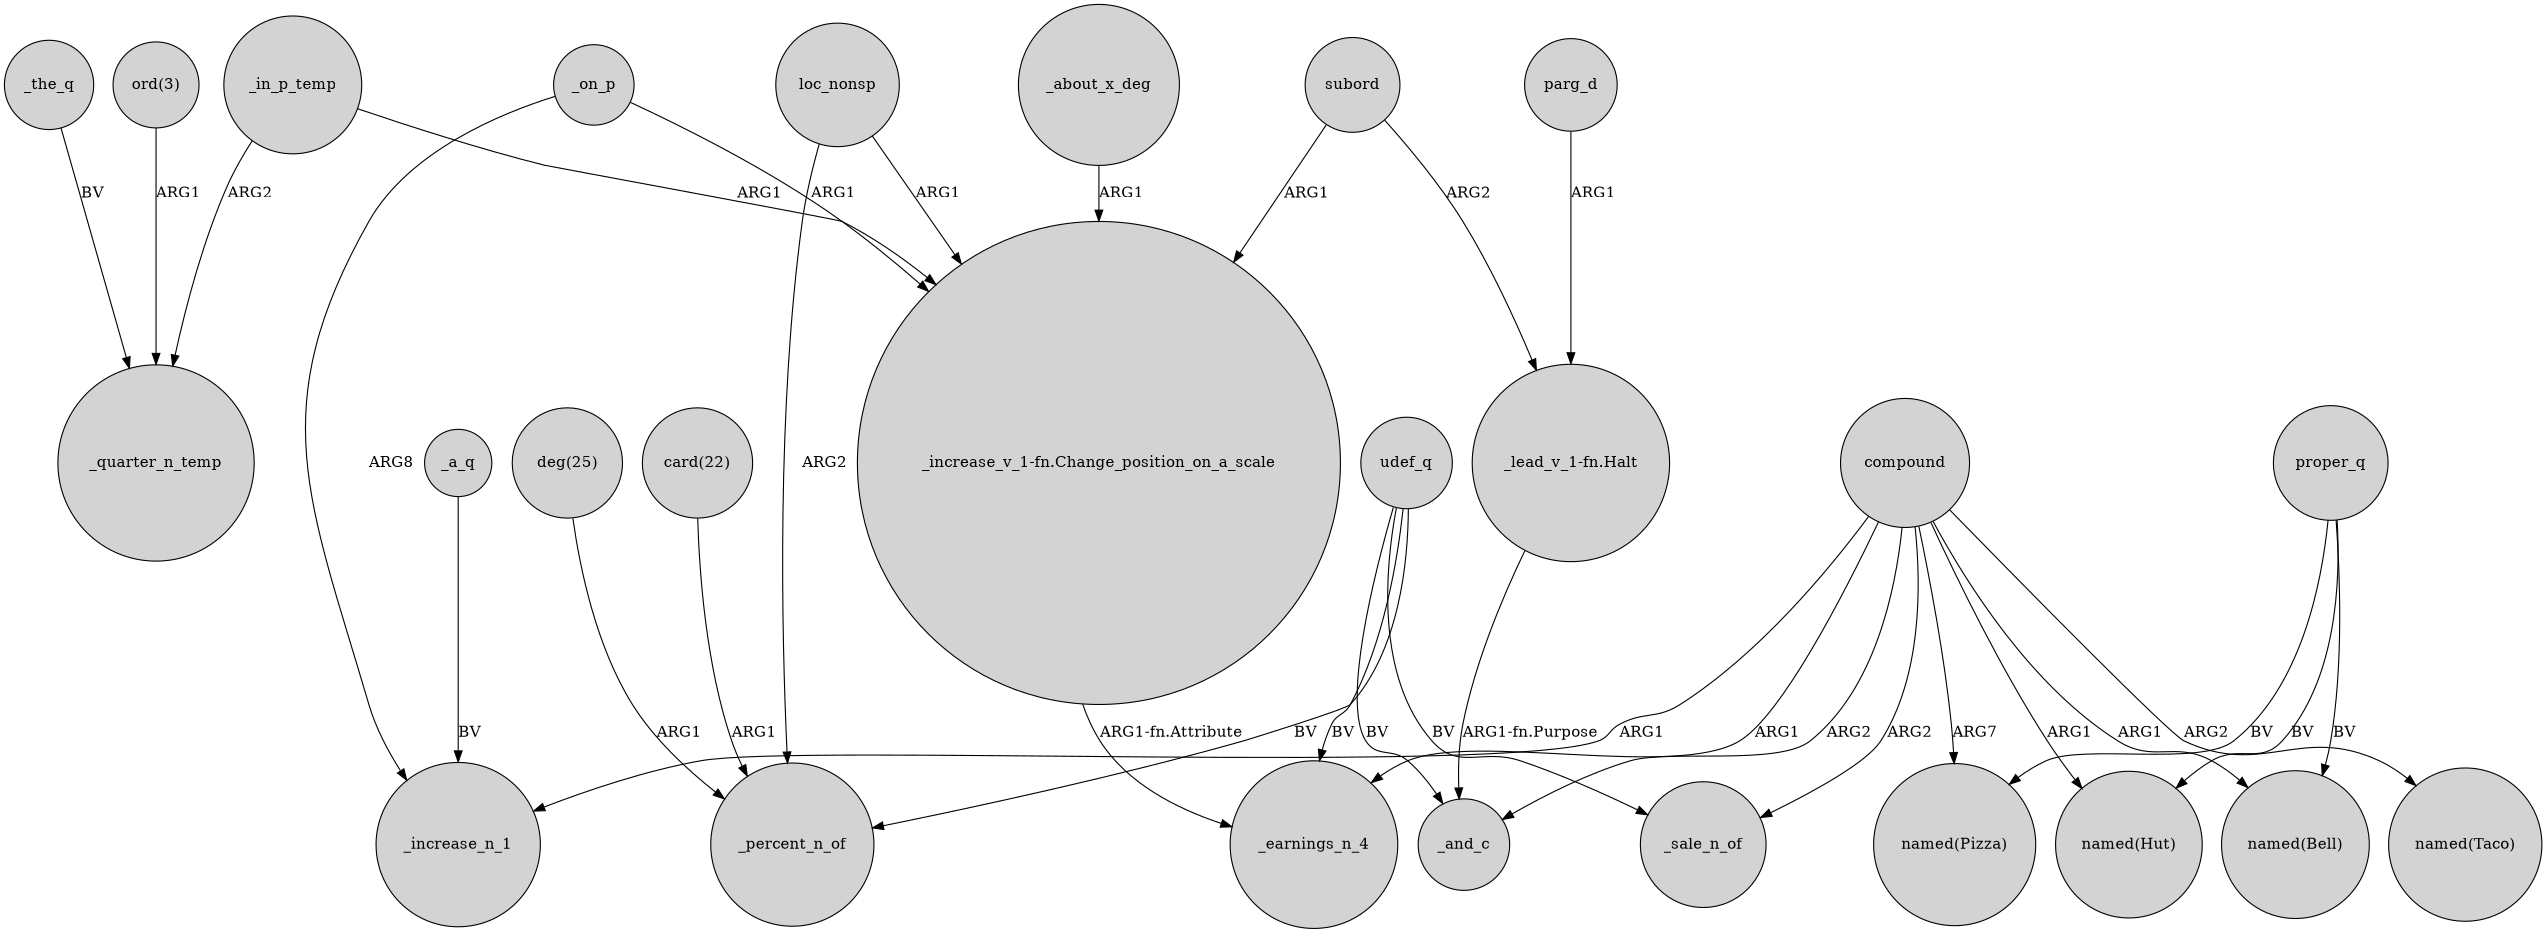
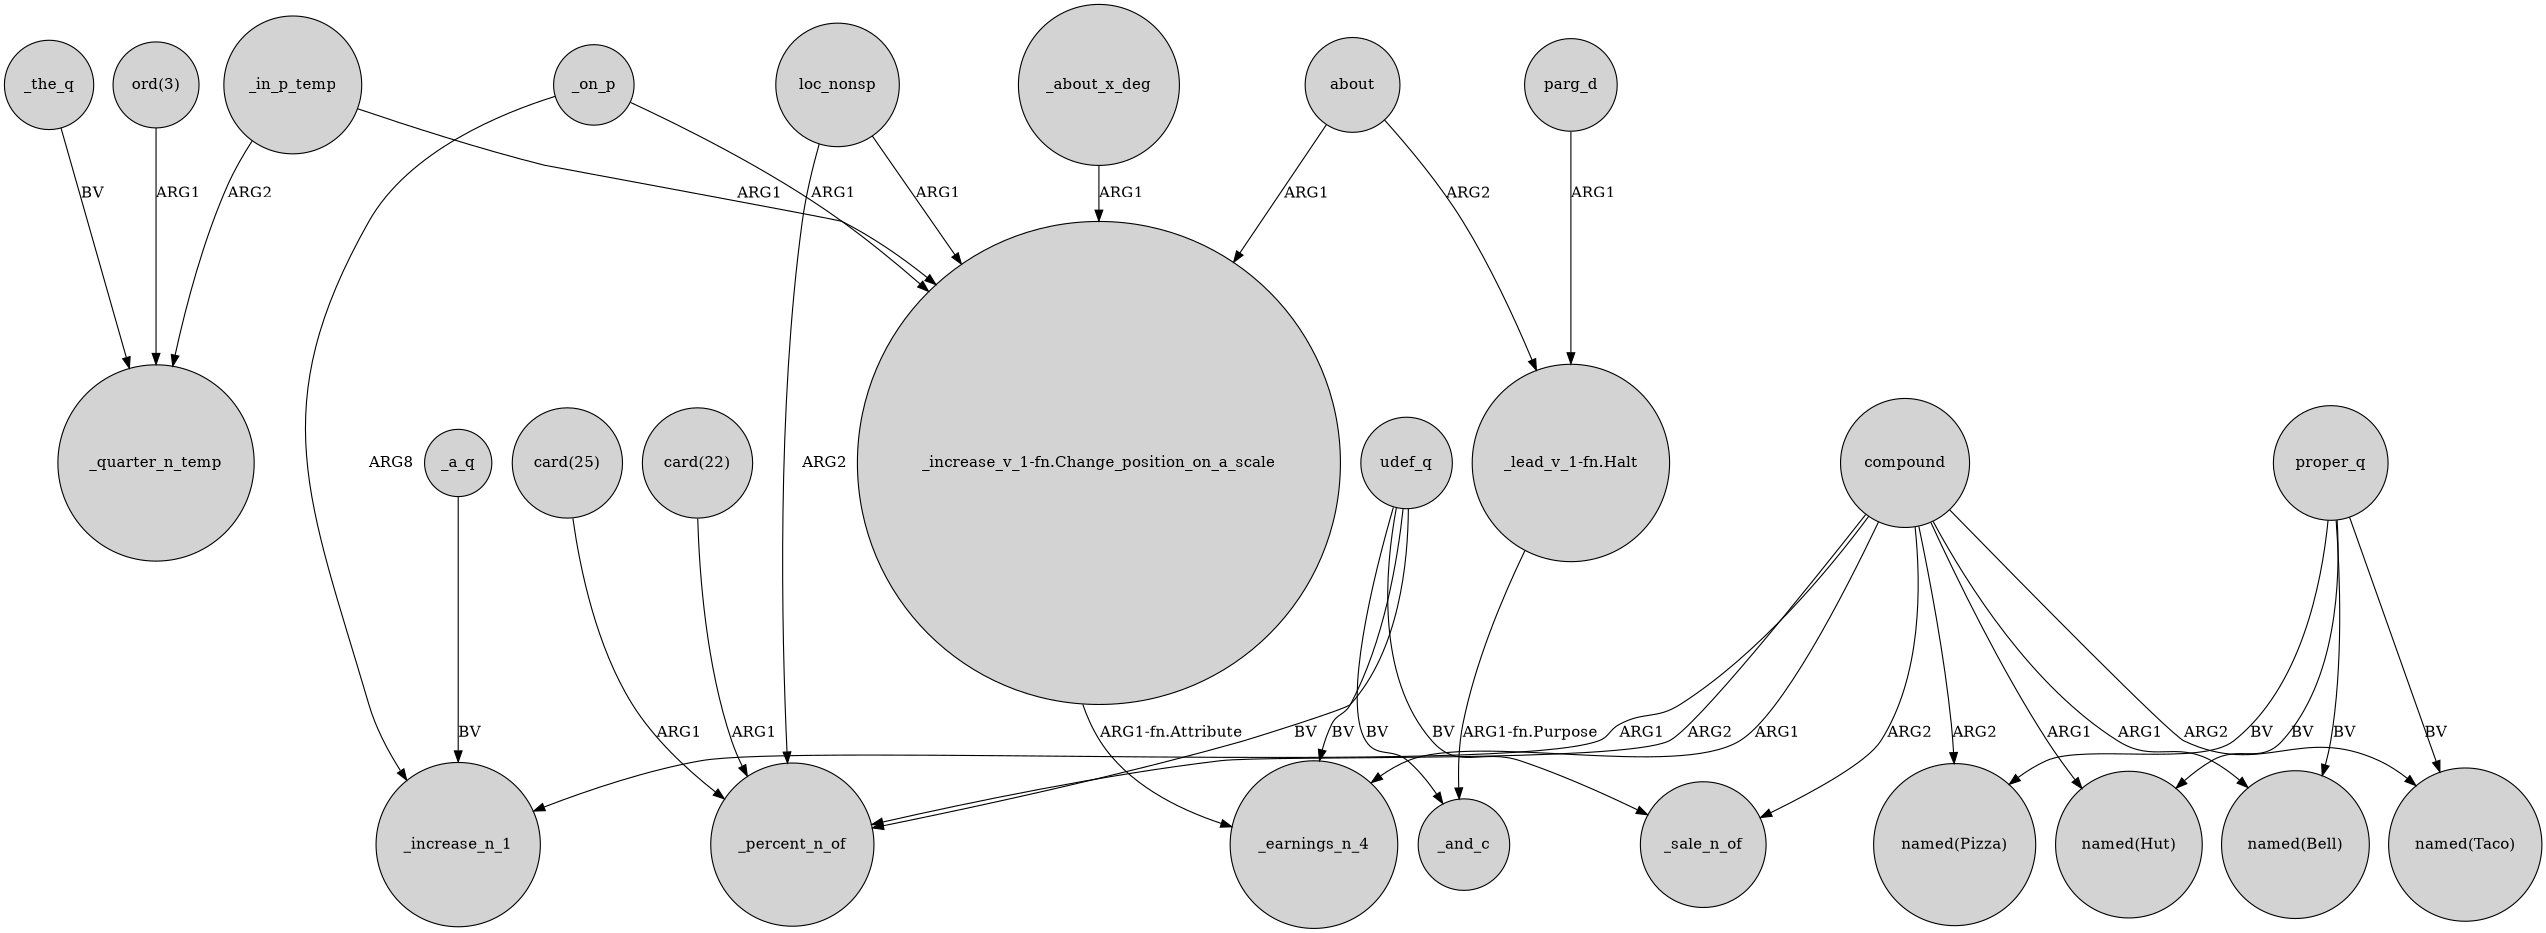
node "subord": label "subord" -> "about"
node "deg(25)": label "deg(25)" -> "card(25)"
edge "proper_q" -> "named(Taco)": added, label "BV"
edge "compound" -> "named(Pizza)": label "ARG7" -> "ARG2"
edge "compound" -> "_and_c": now "compound" -> "_percent_n_of"
